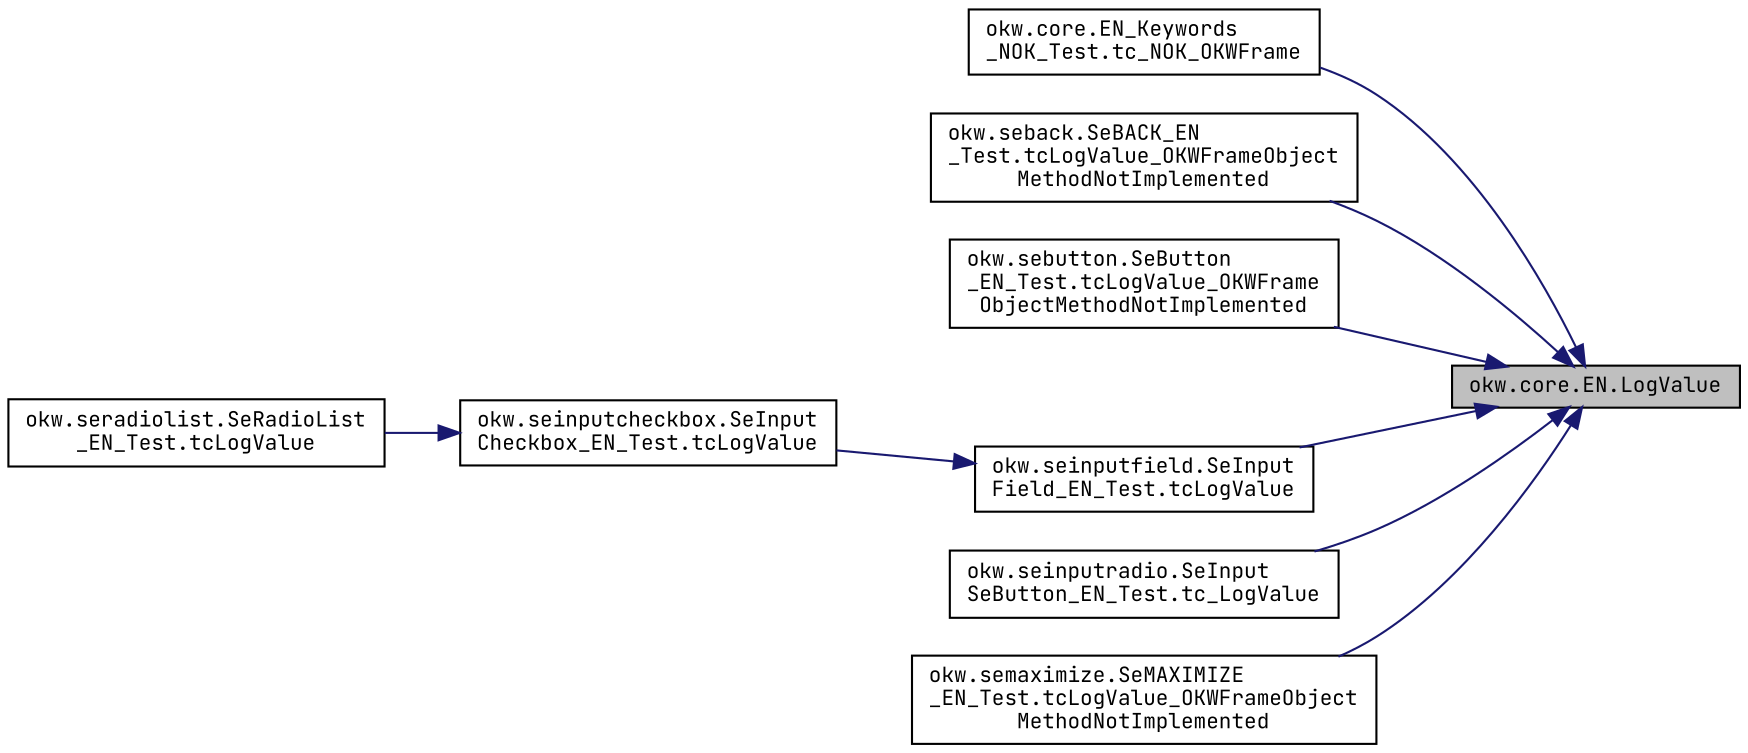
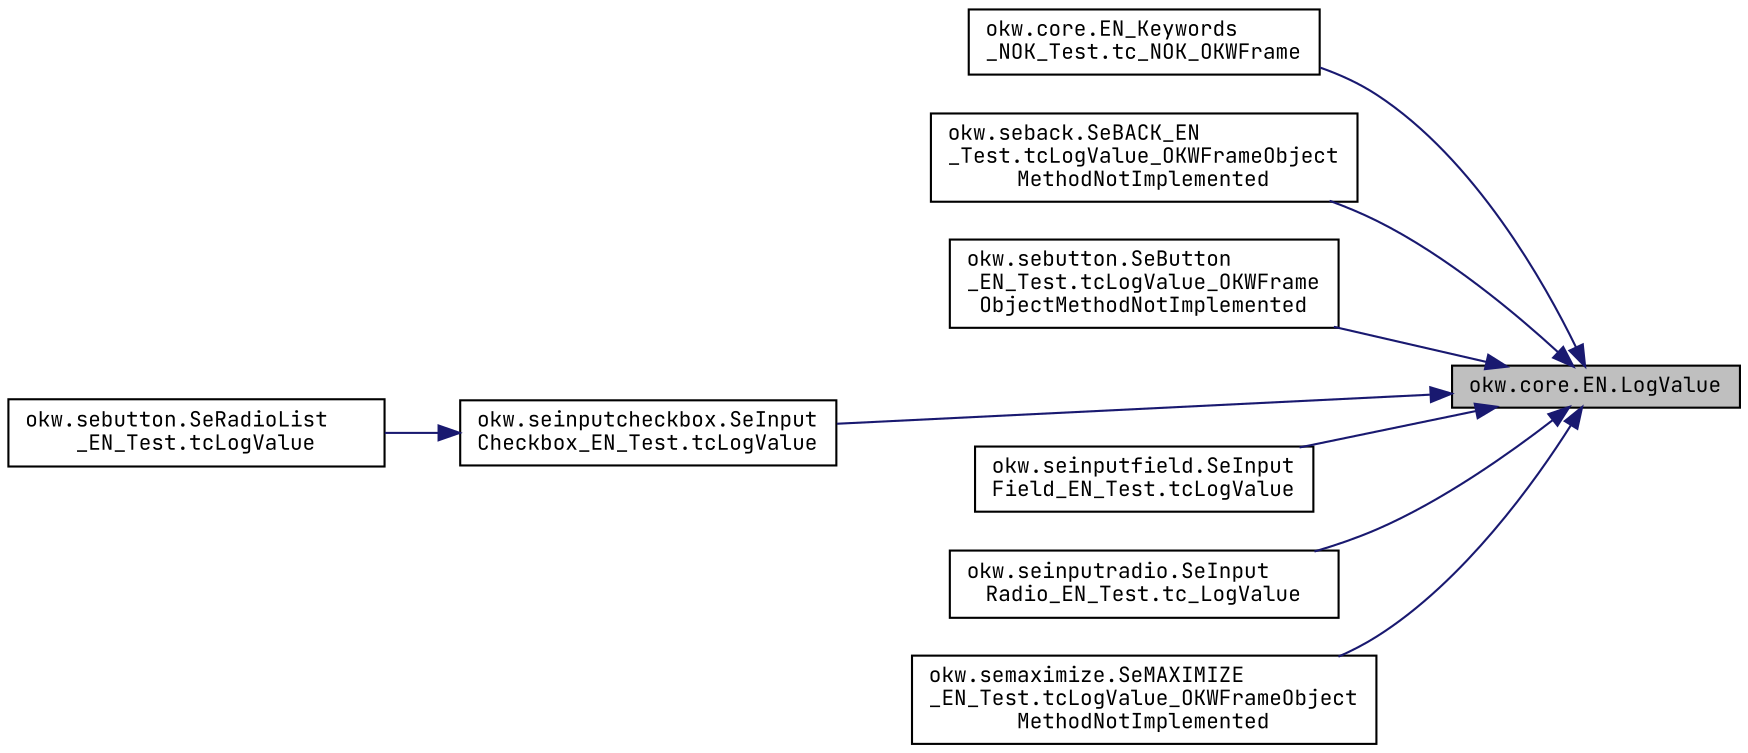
node "okw.seradiolist.SeRadioList _EN_Test.tcLogValue": label "okw.seradiolist.SeRadioList _EN_Test.tcLogValue" -> "okw.sebutton.SeRadioList _EN_Test.tcLogValue"
edge "okw.seinputcheckbox.SeInput Checkbox_EN_Test.tcLogValue" -> "okw.seinputfield.SeInput Field_EN_Test.tcLogValue": now "okw.seinputcheckbox.SeInput Checkbox_EN_Test.tcLogValue" -> "okw.core.EN.LogValue"
node "okw.seinputradio.SeInput SeButton_EN_Test.tc_LogValue": label "okw.seinputradio.SeInput SeButton_EN_Test.tc_LogValue" -> "okw.seinputradio.SeInput Radio_EN_Test.tc_LogValue"
